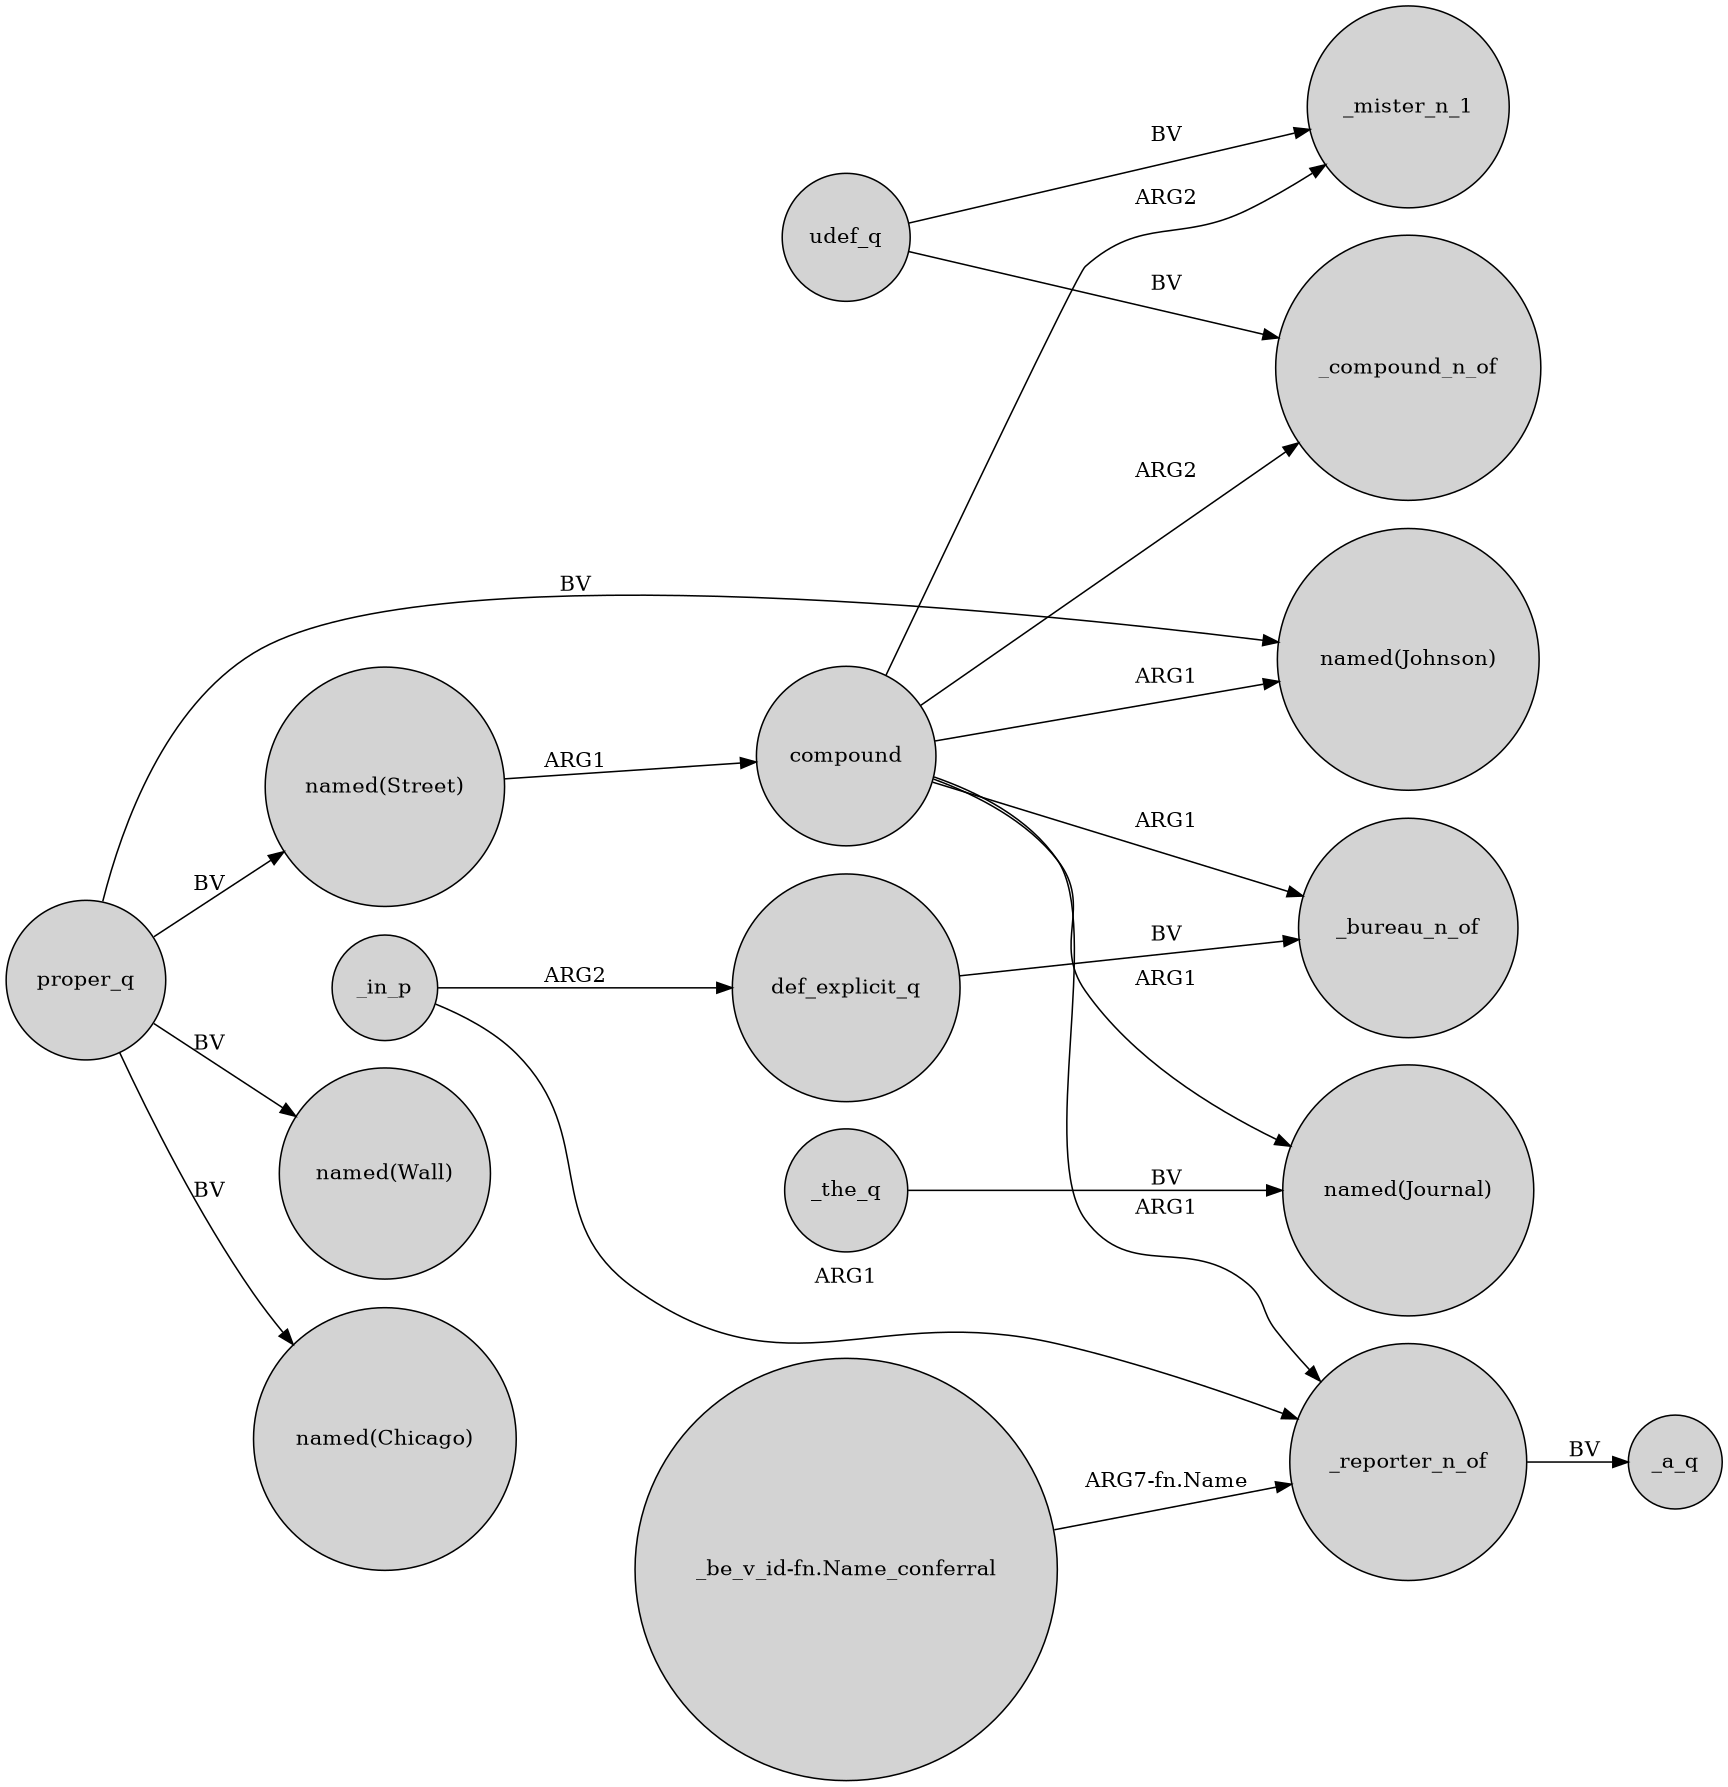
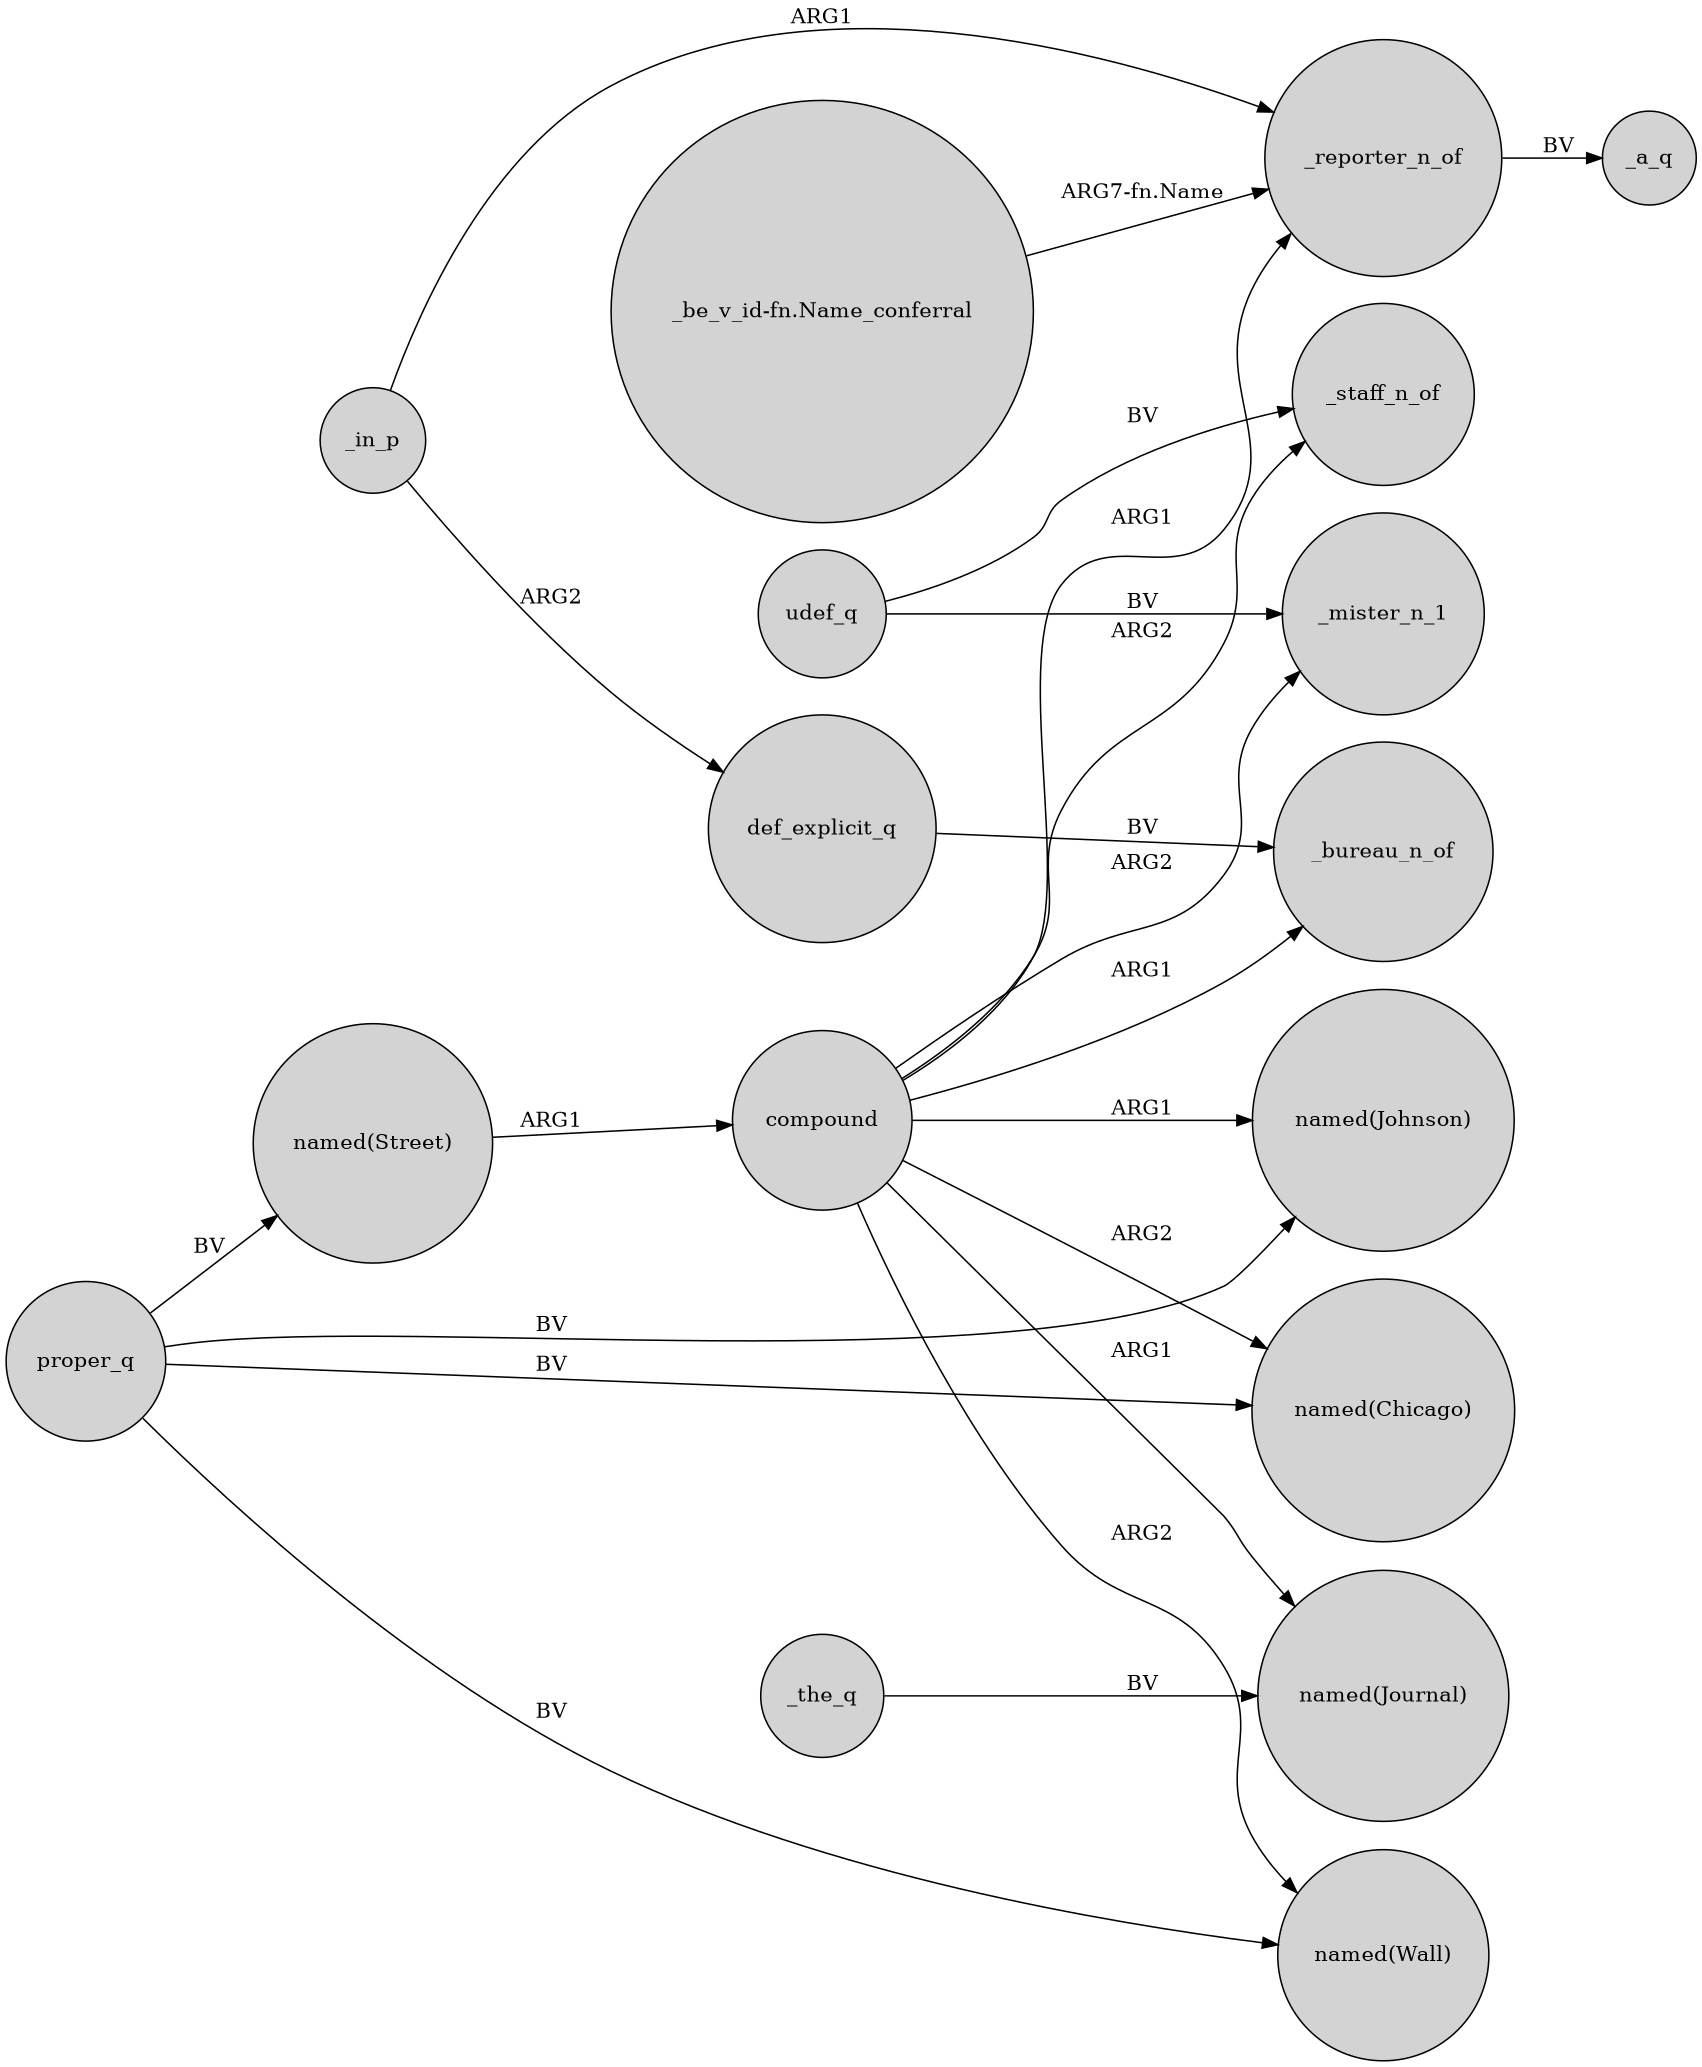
node "_compound_n_of": label "_compound_n_of" -> "_staff_n_of"
edge "compound" -> "named(Chicago)": added, label "ARG2"
edge "compound" -> "named(Wall)": added, label "ARG2"
